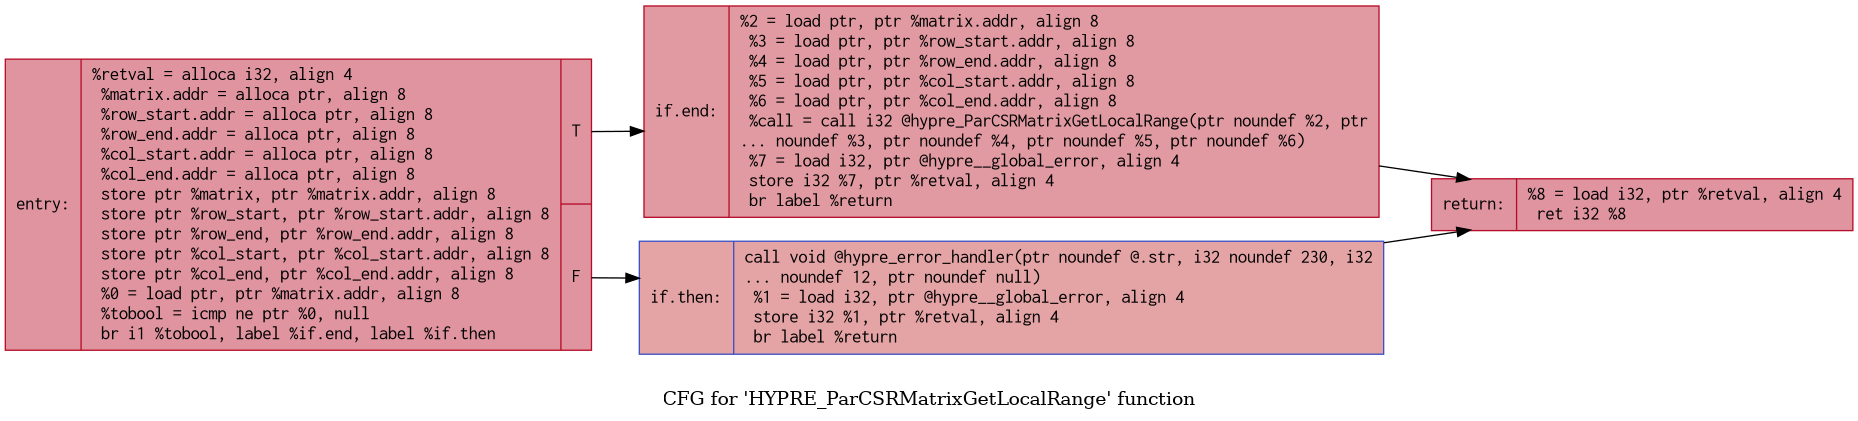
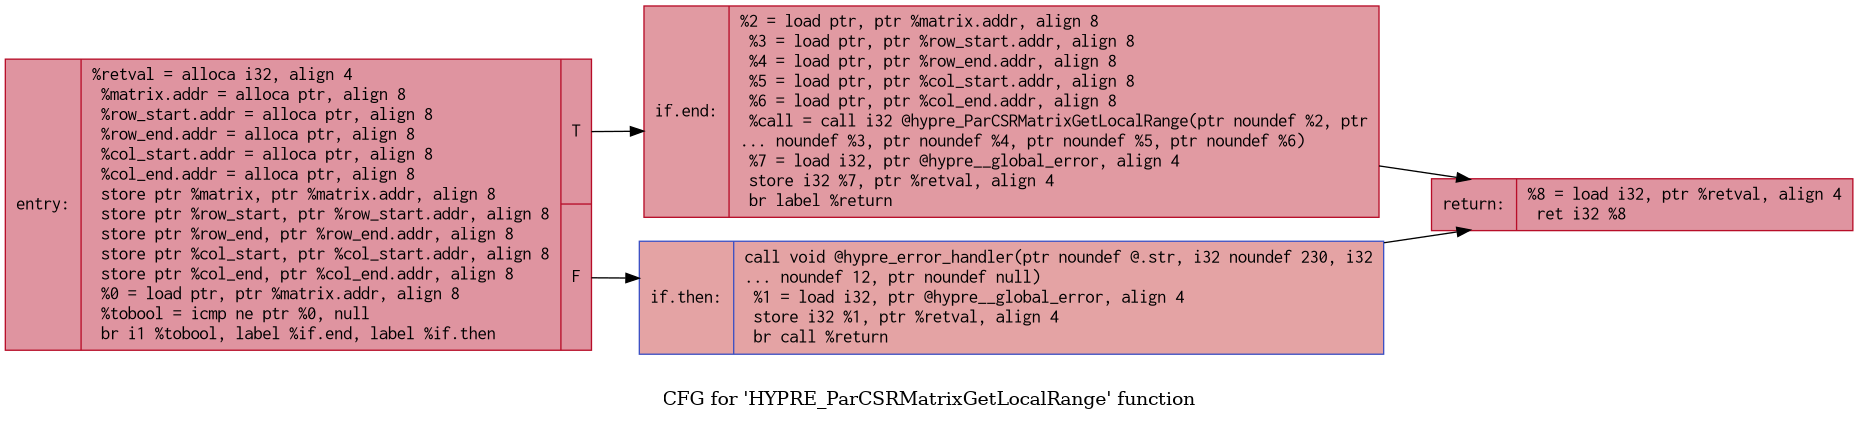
node "if.then:": text "br label %return" -> "br call %return"
